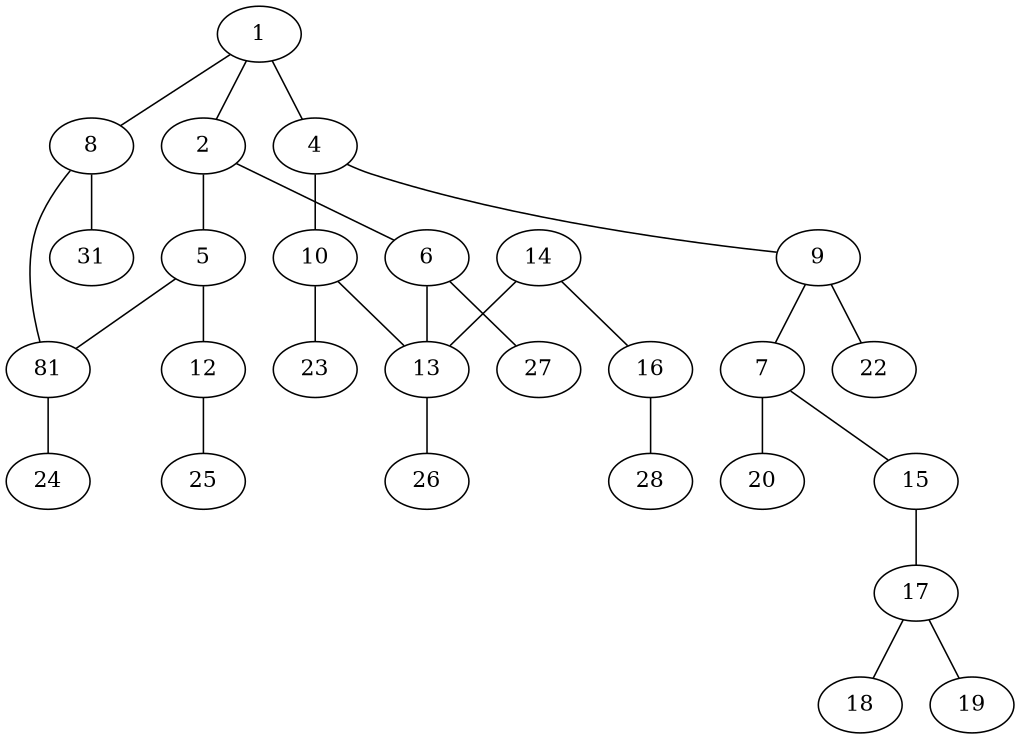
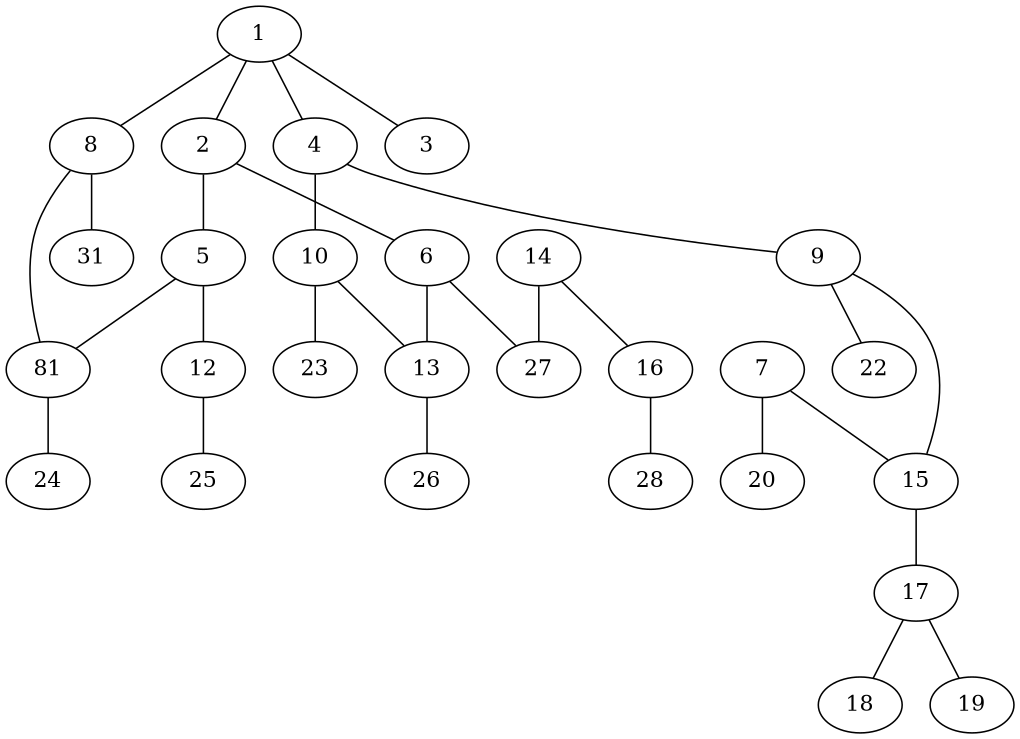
node "3": added
edge "14" -- "13": now "14" -- "27"
edge "9" -- "7": now "9" -- "15"
